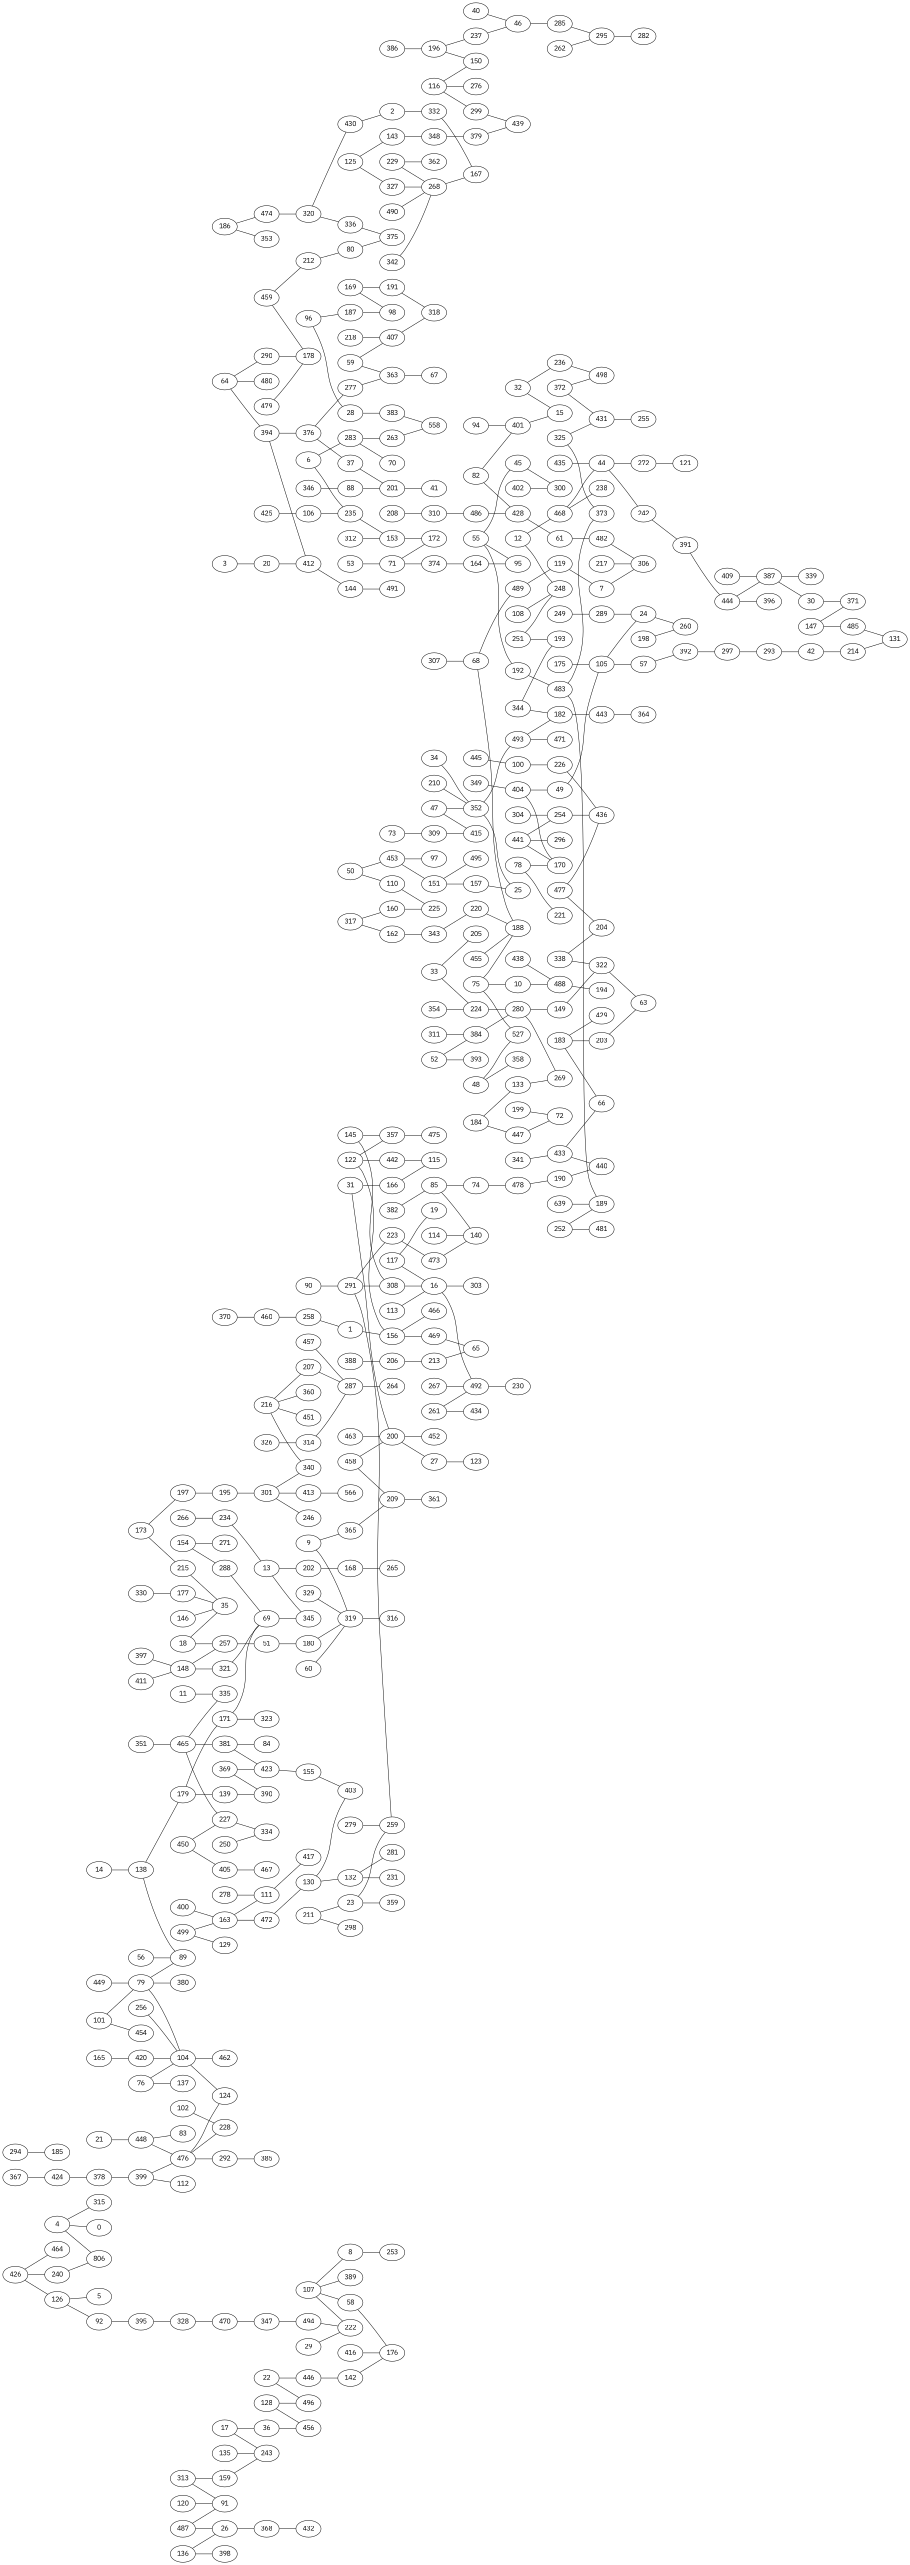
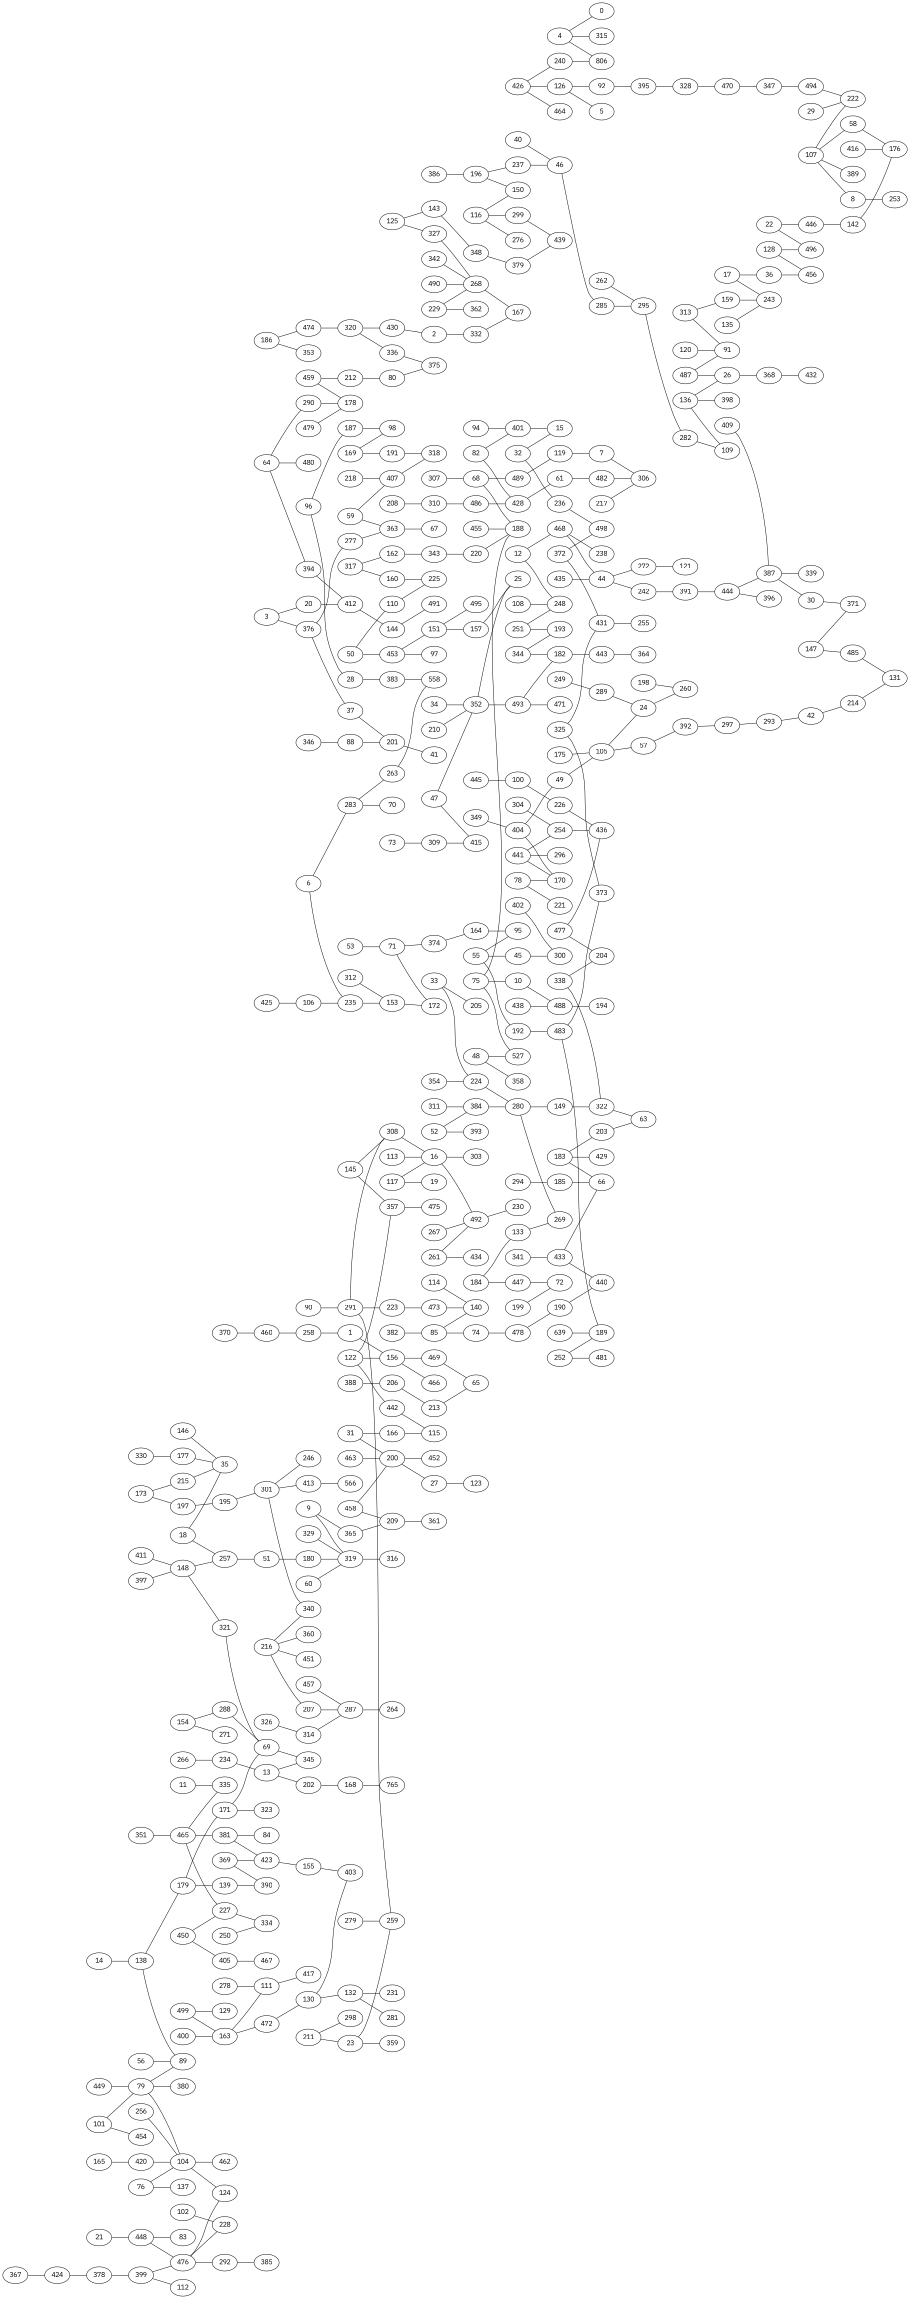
edge "394" -- "376": now "3" -- "376"
node "109": added
edge "185" -- "66": added
node "265": label "265" -> "765"
